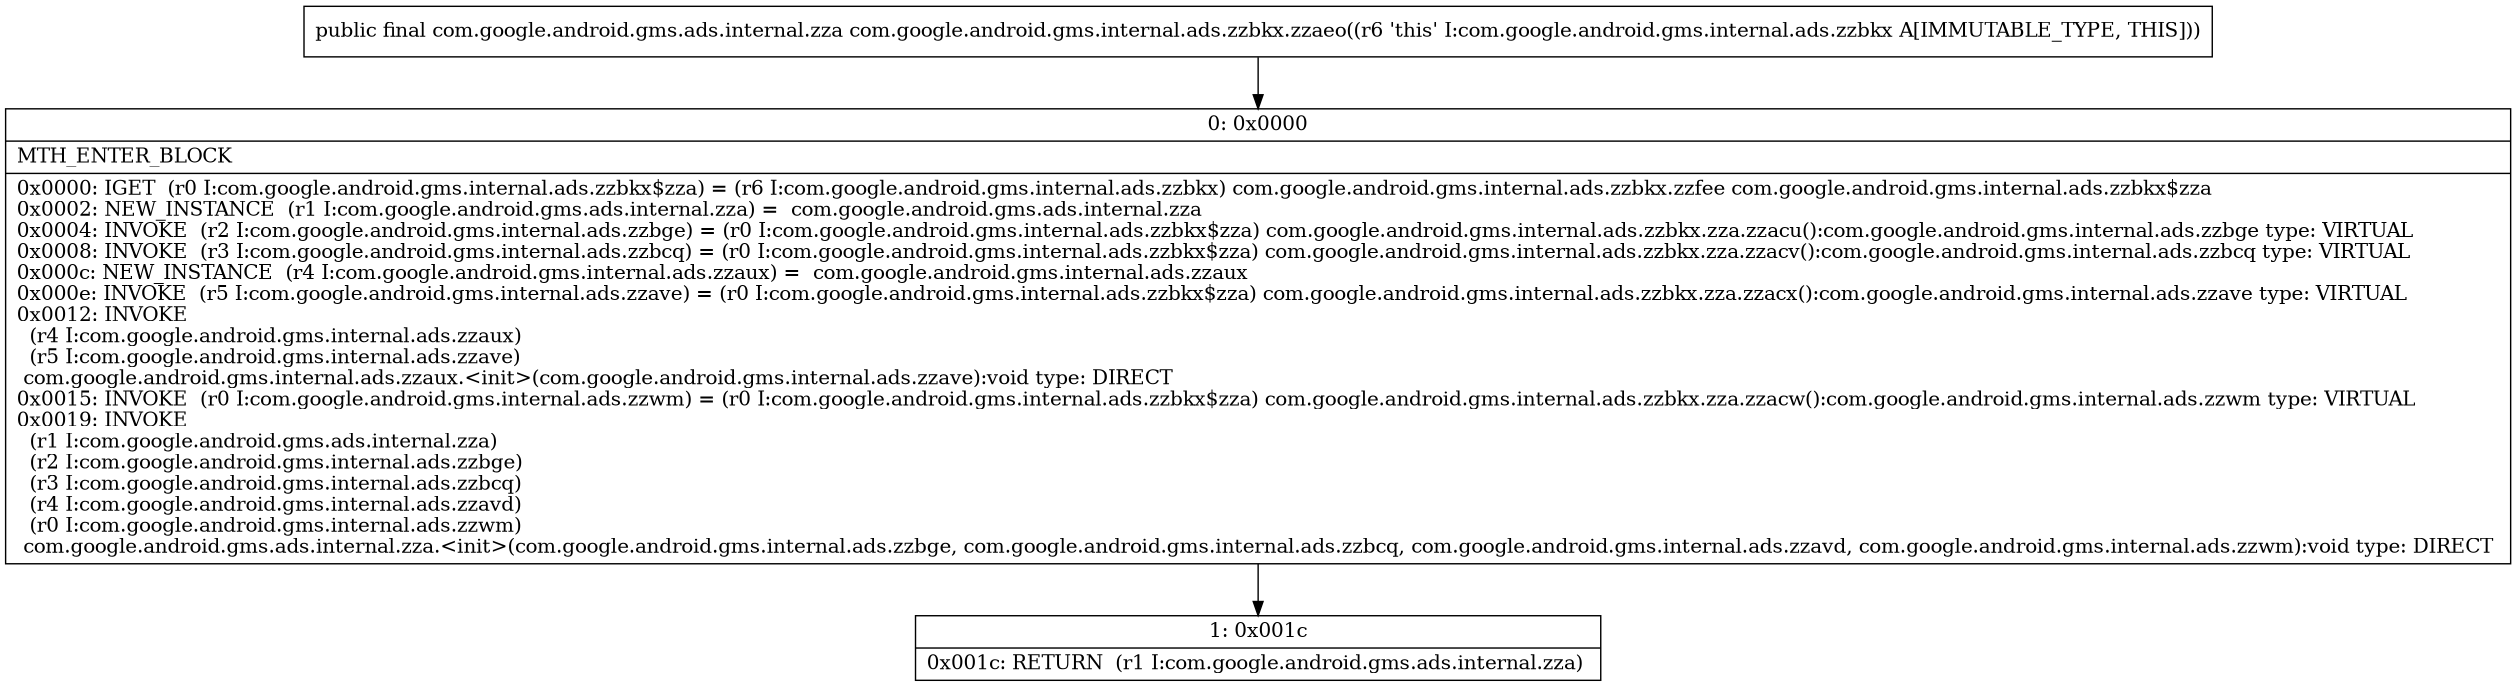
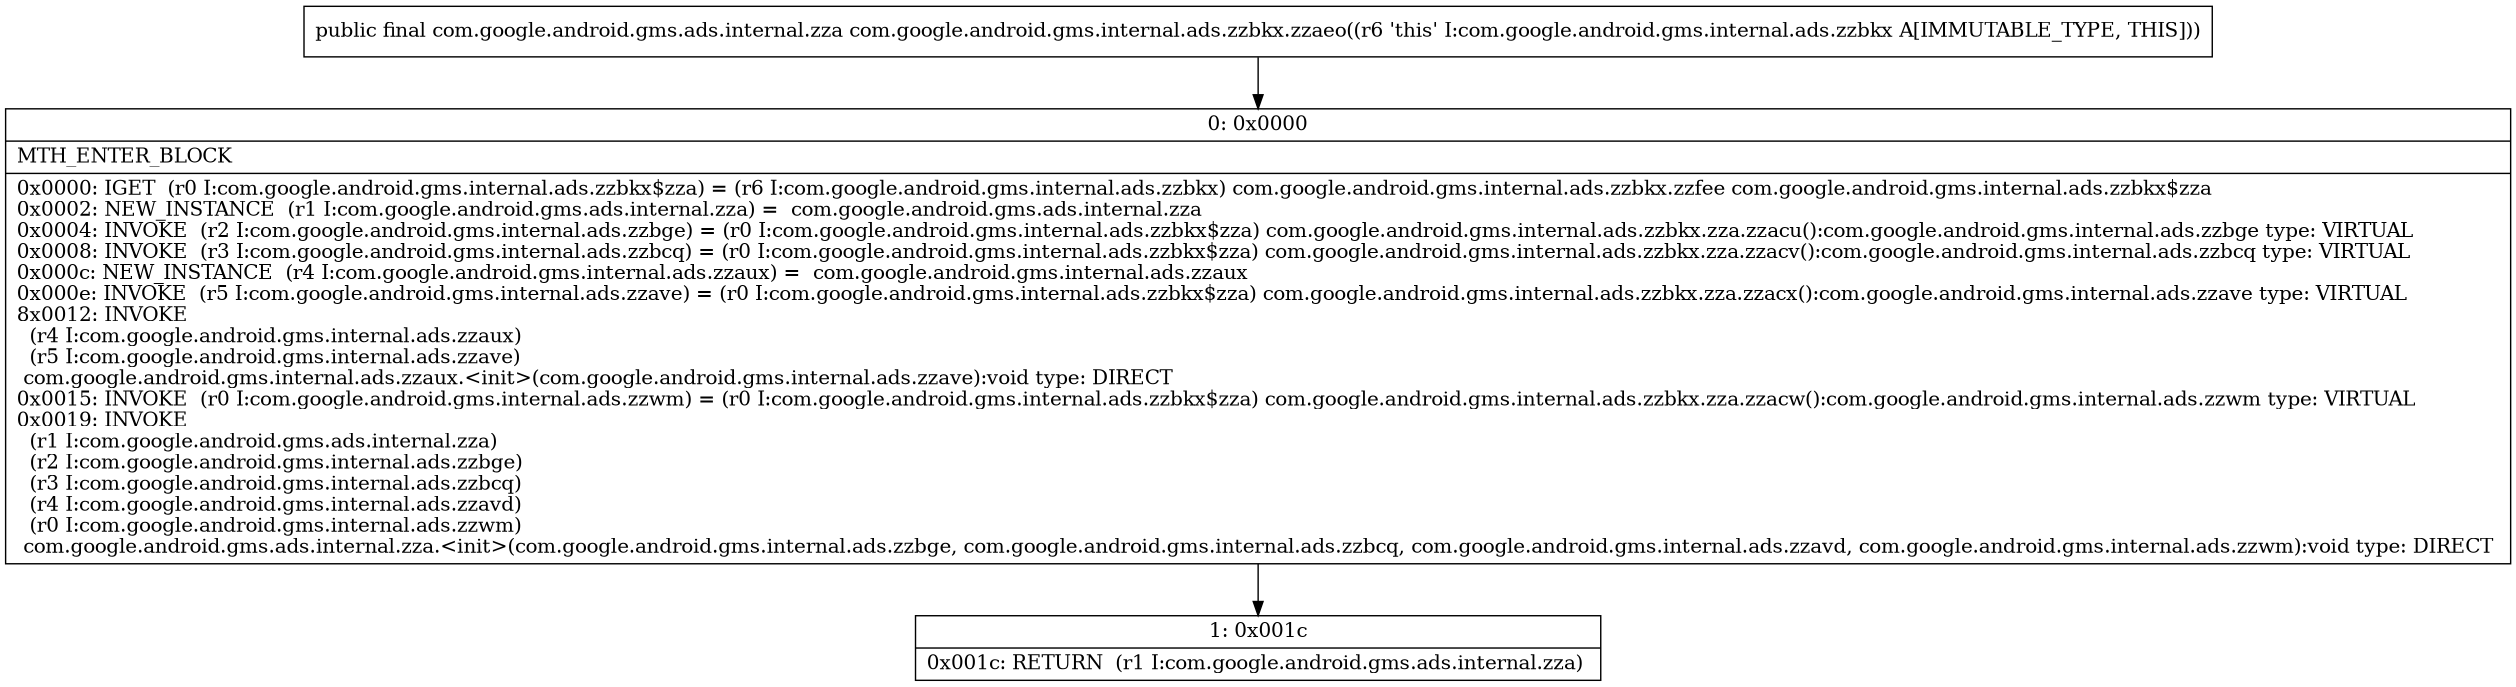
node "0: 0x0000": text "0x0012: INVOKE" -> "8x0012: INVOKE"
